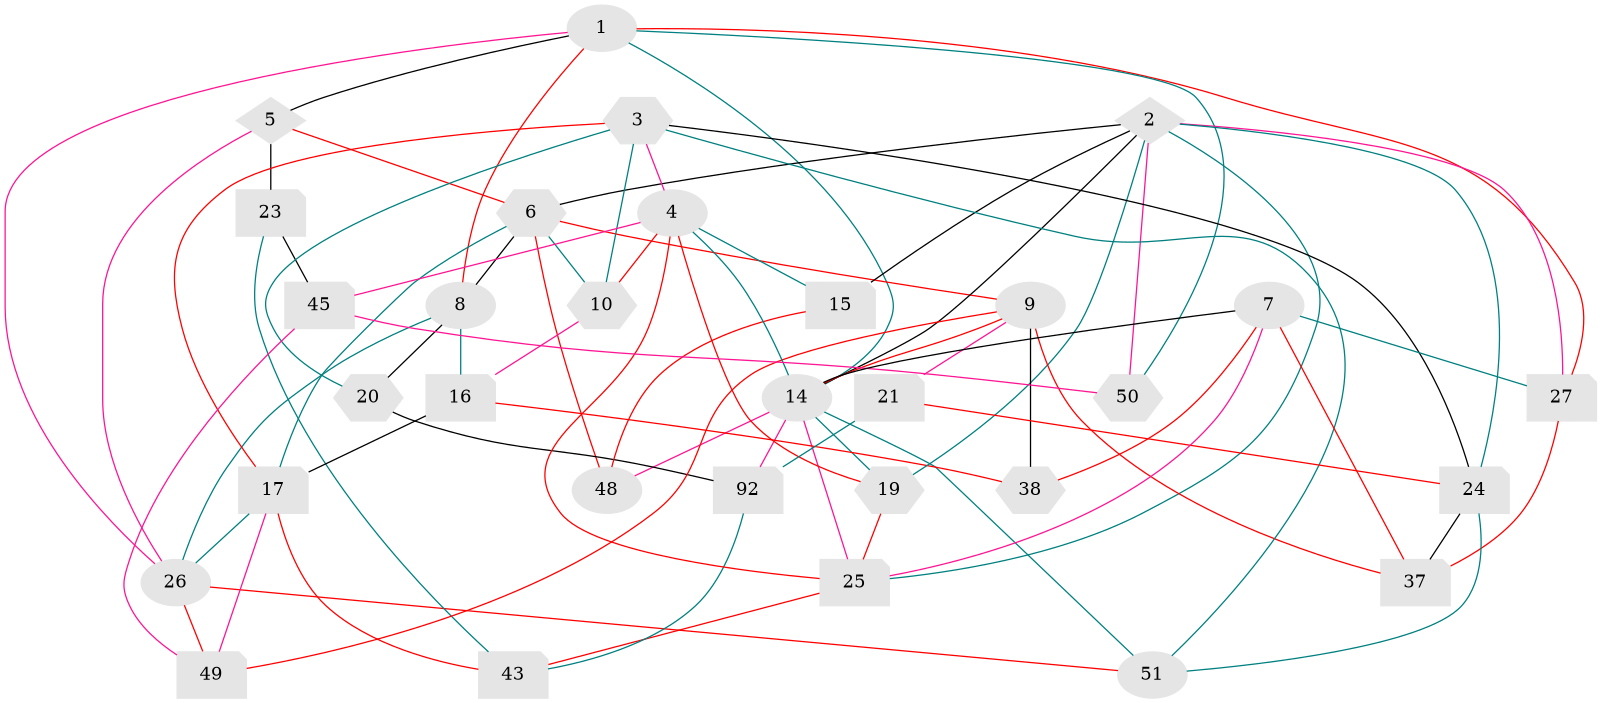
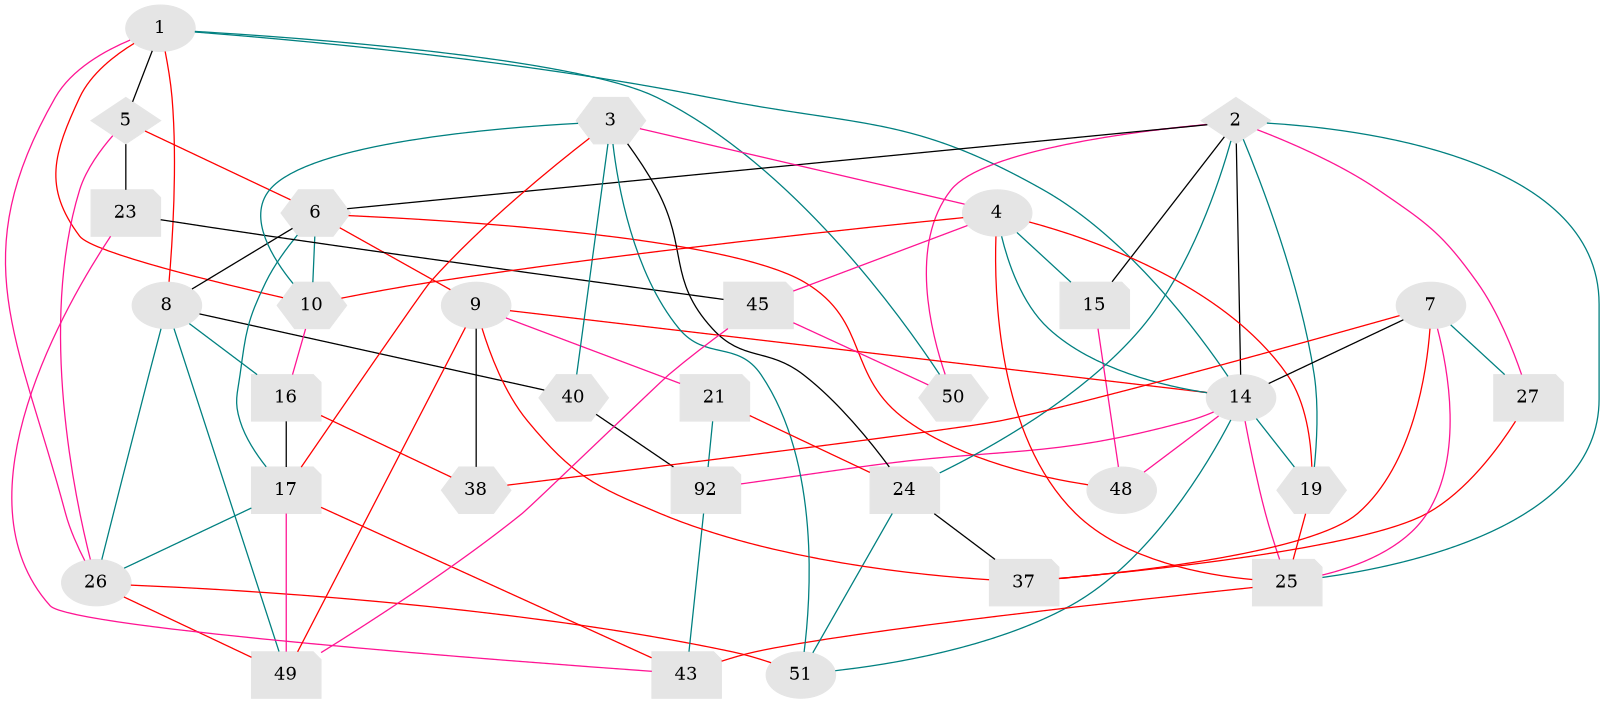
edge "1" -- "27": now "1" -- "10"
edge "15" -- "48": color red -> deeppink
node "20": label "20" -> "40"
edge "23" -- "43": color teal -> deeppink
edge "8" -- "49": added
